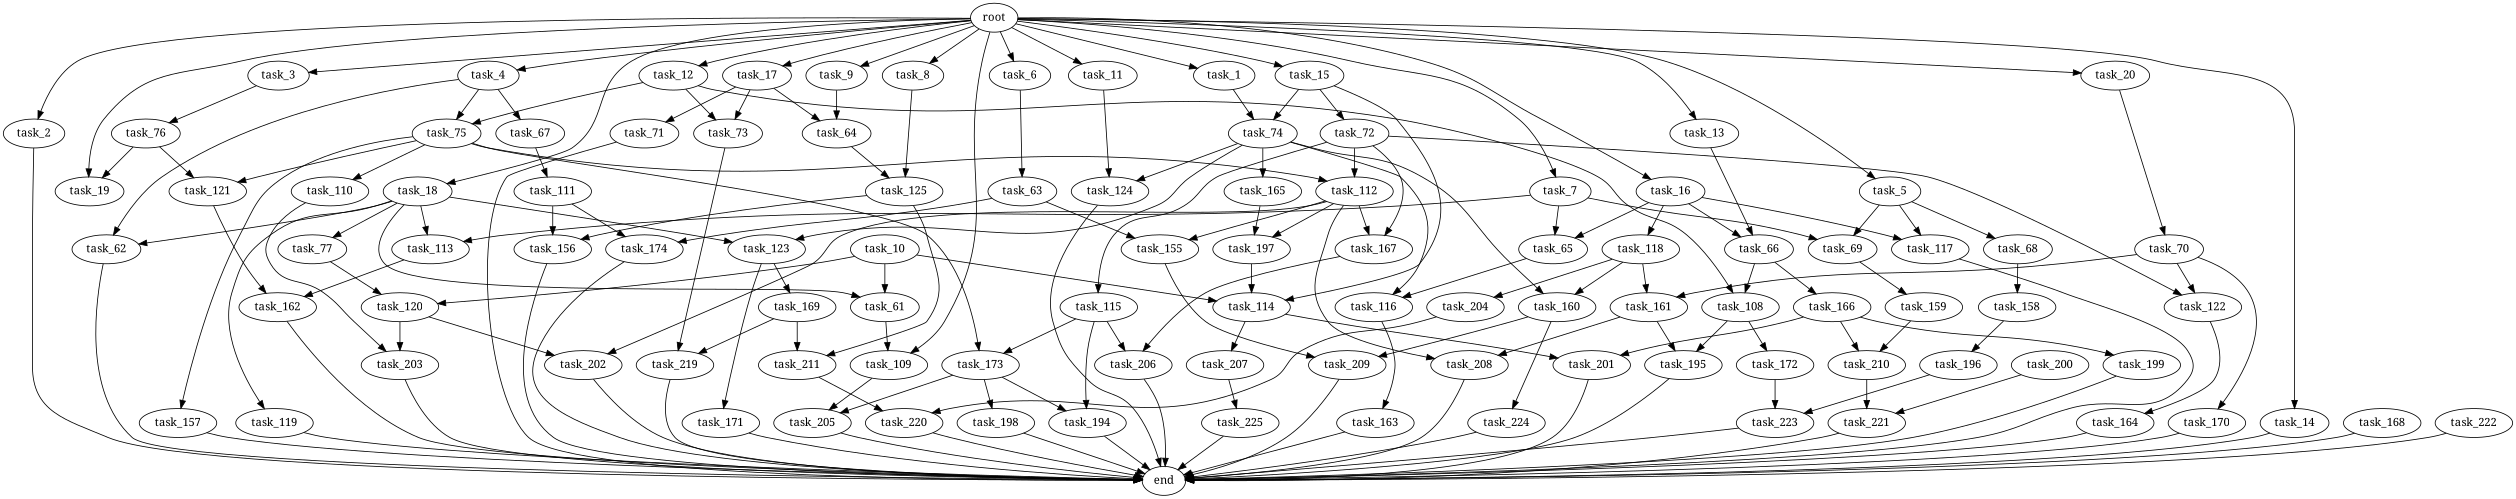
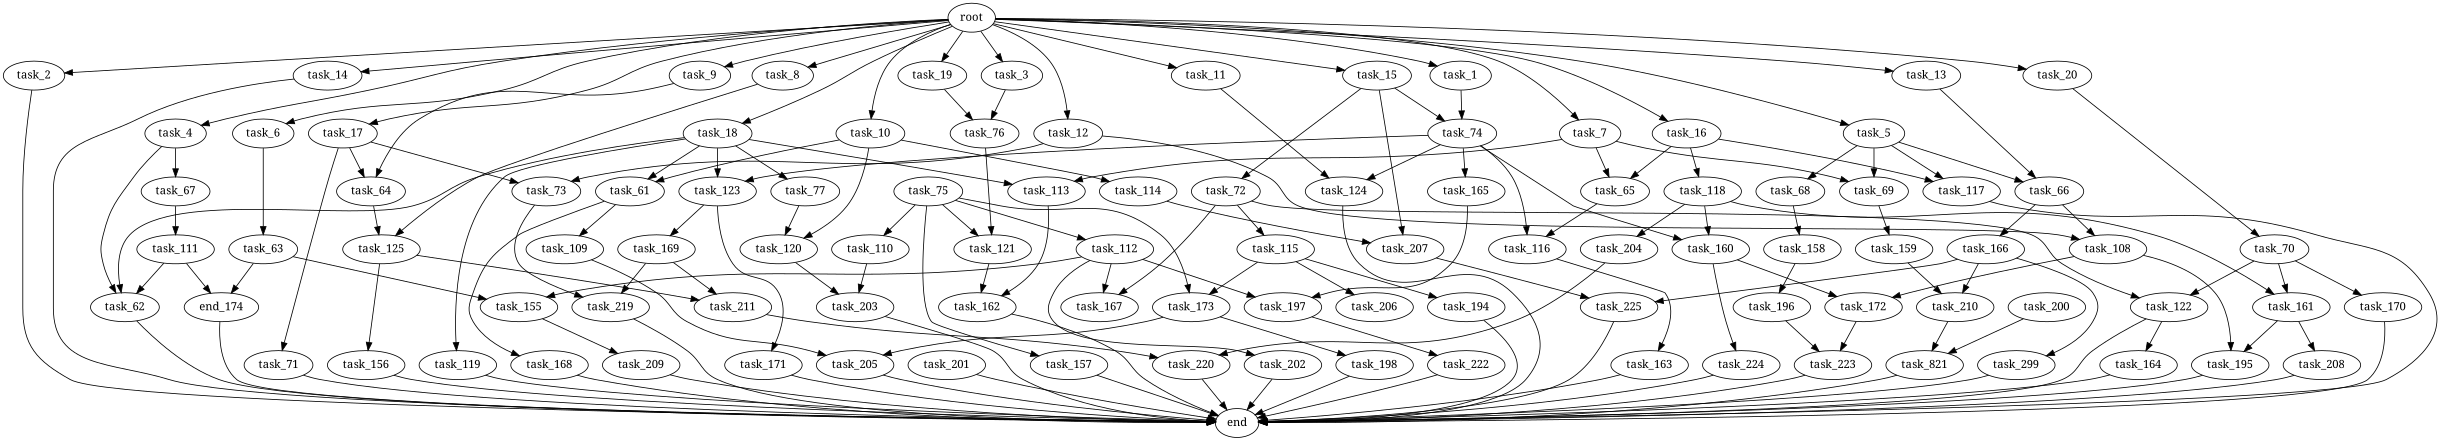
edge "task_4" -> "task_75": removed
edge "task_12" -> "task_75": removed
edge "task_72" -> "task_112": removed
edge "task_76" -> "task_19": reversed
edge "root" -> "task_109": now "root" -> "task_10"
edge "task_16" -> "task_66": now "task_5" -> "task_66"
edge "task_111" -> "task_156": now "task_111" -> "task_62"
edge "task_15" -> "task_114": now "task_15" -> "task_207"
node "task_174": label "task_174" -> "end_174"
edge "task_61" -> "task_168": added
edge "task_197" -> "task_114": now "task_197" -> "task_222"
edge "task_167" -> "task_206": removed
edge "task_112" -> "task_208": removed
edge "task_120" -> "task_202": removed
edge "task_166" -> "task_201": now "task_166" -> "task_225"
edge "task_114" -> "task_201": removed
edge "task_160" -> "task_209": now "task_160" -> "task_172"
node "task_199": label "task_199" -> "task_299"
edge "task_173" -> "task_194": removed
edge "task_206" -> "end": now "task_122" -> "end"
node "task_221": label "task_221" -> "task_821"
